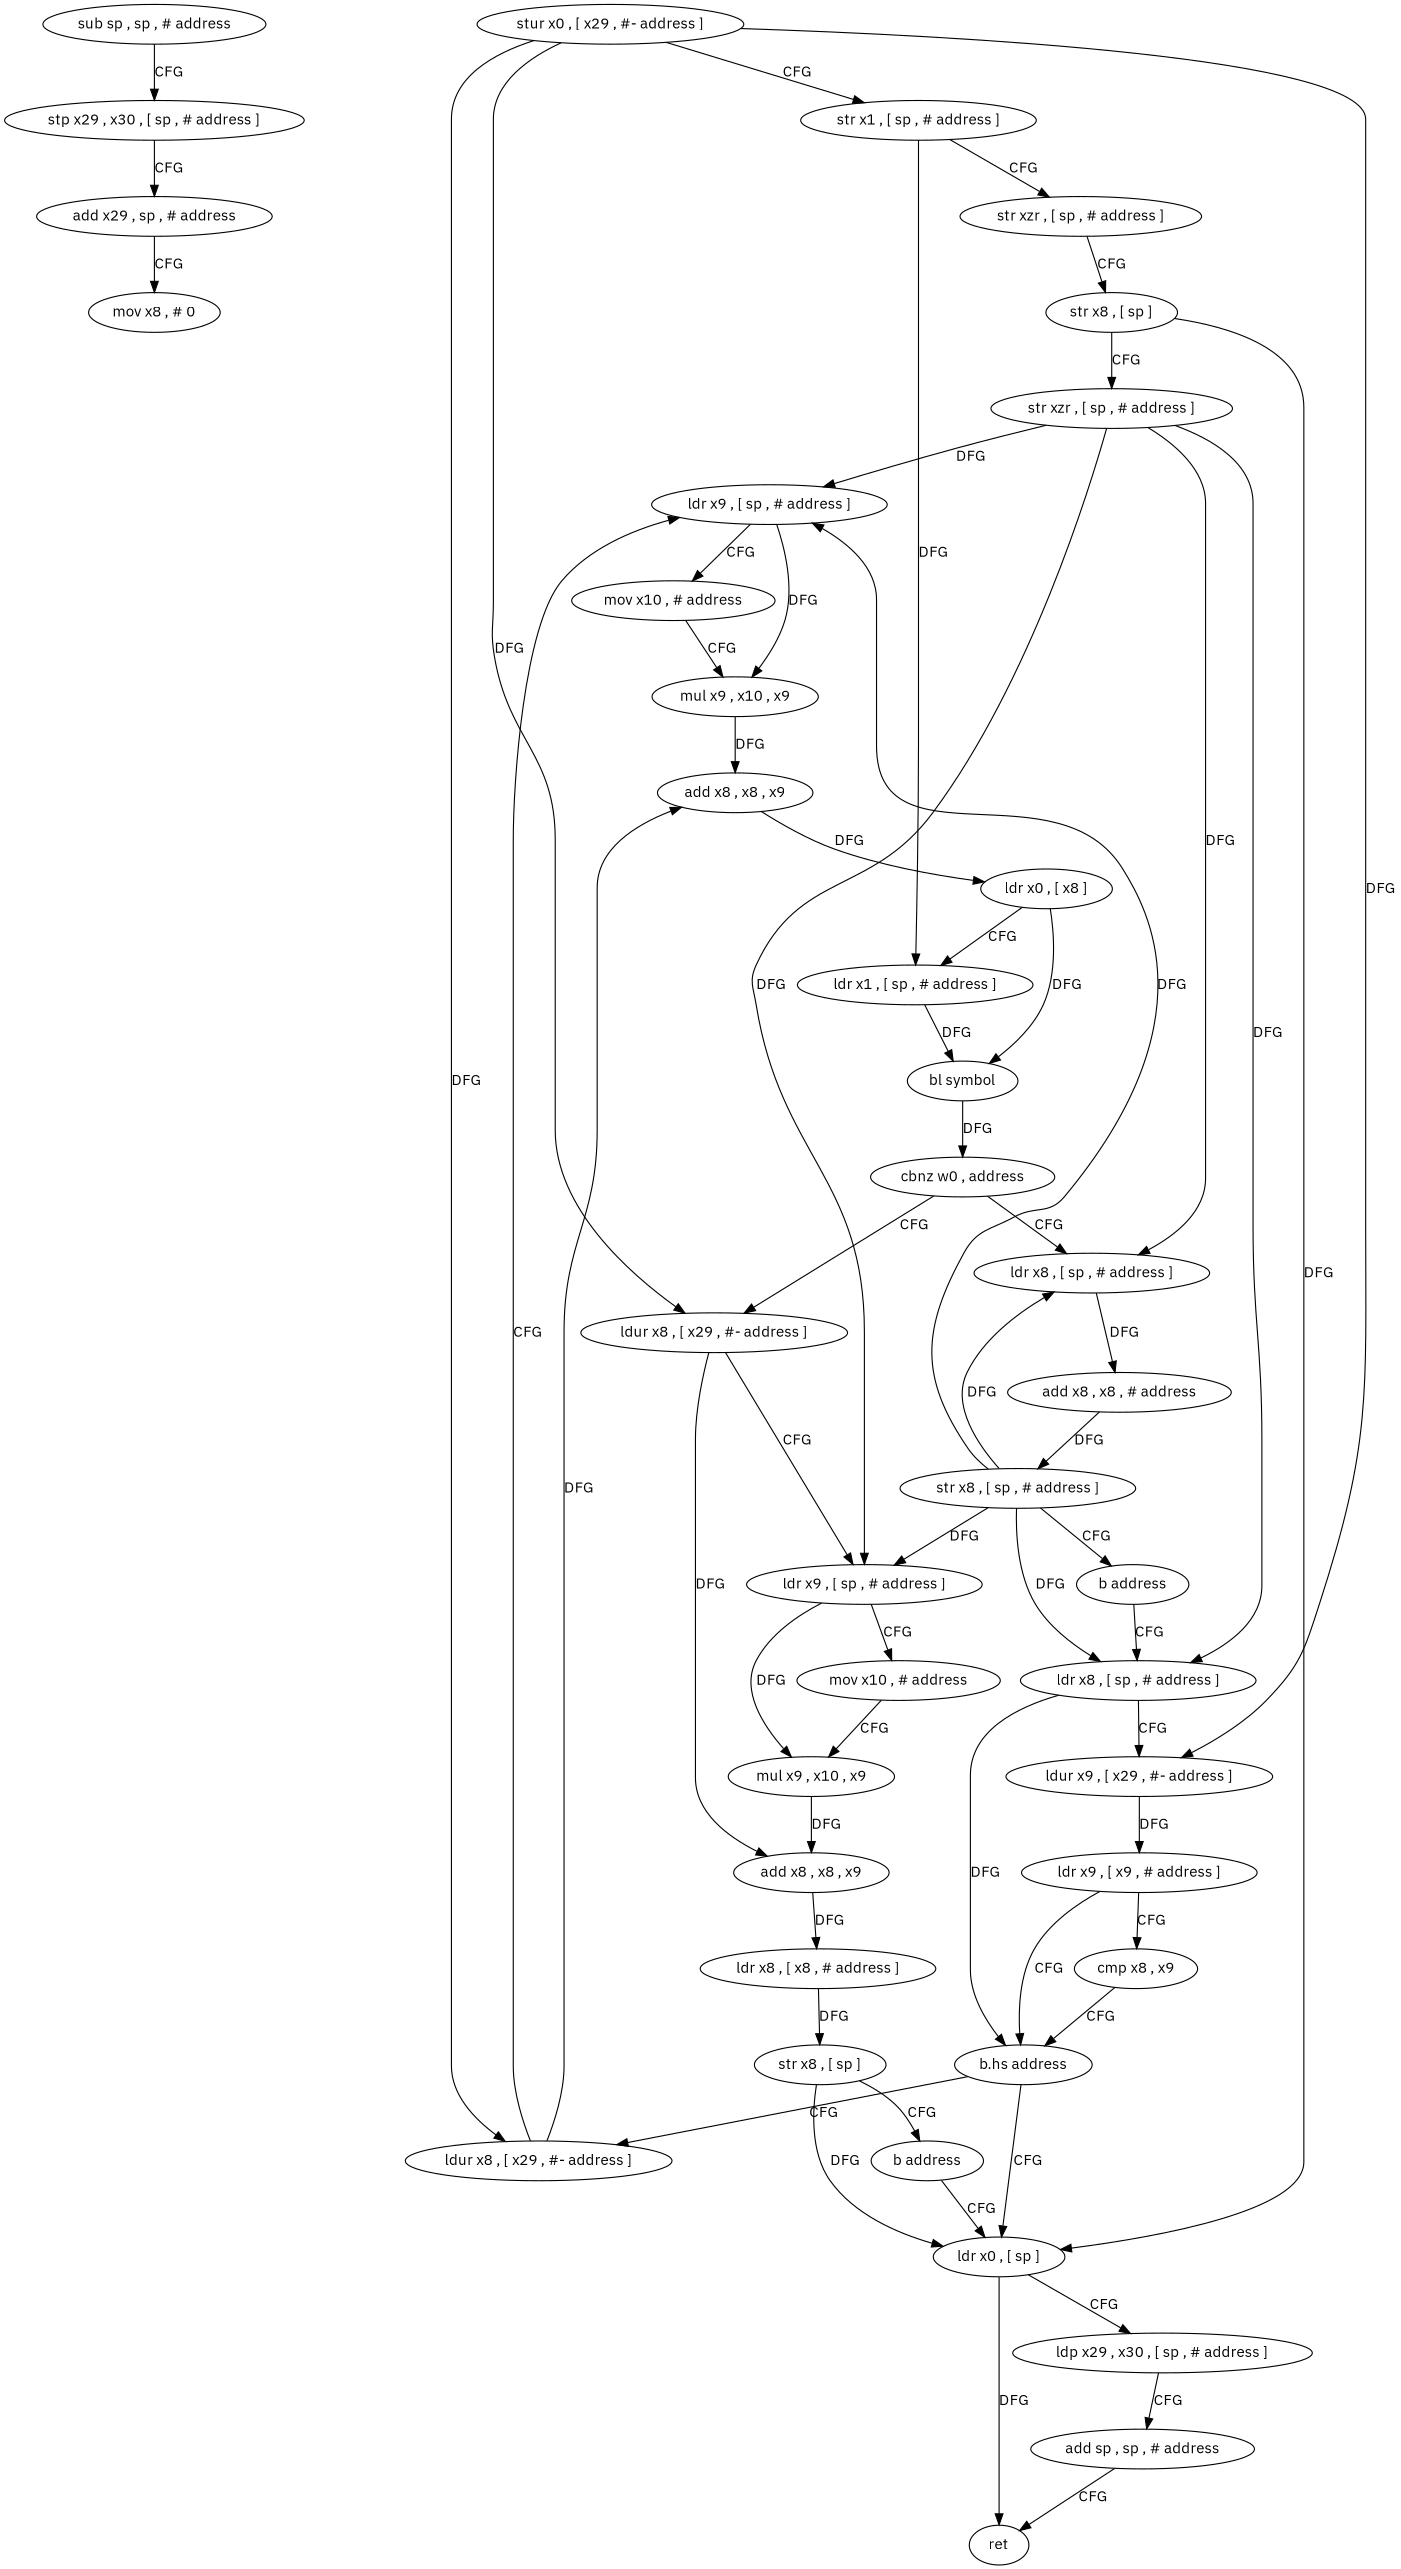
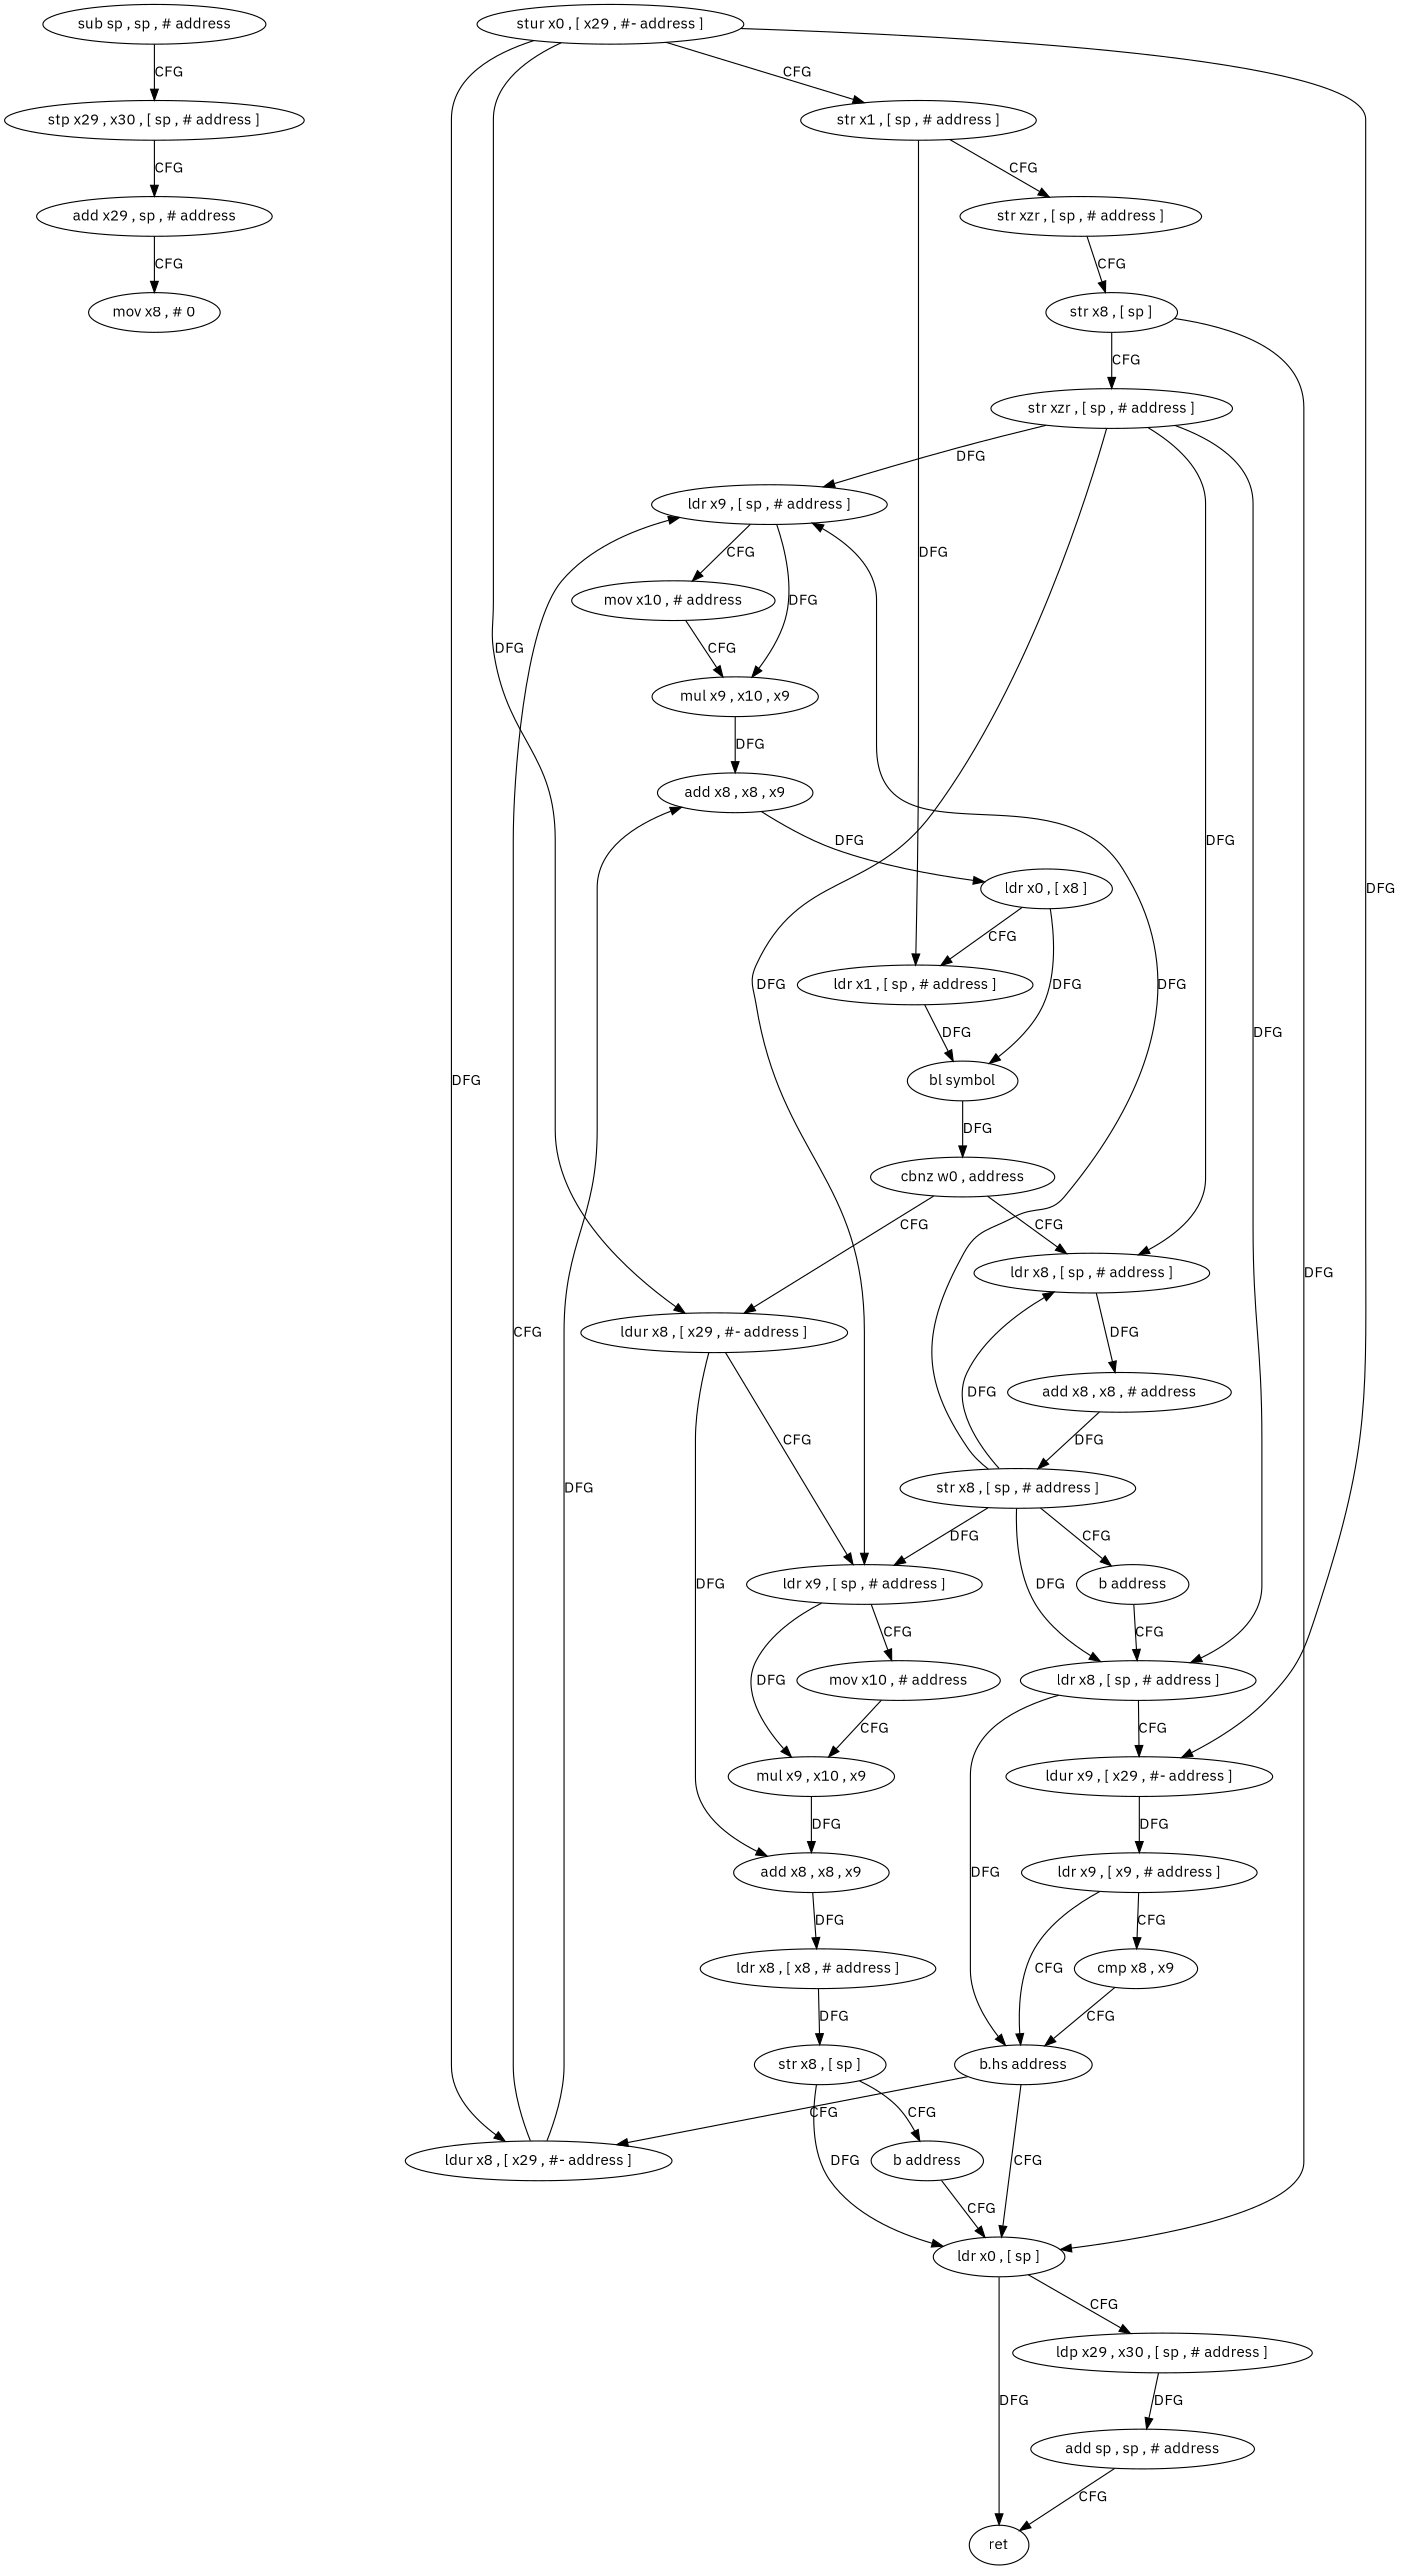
edge "ldp x29 , x30 , [ sp , # address ]" -> "add sp , sp , # address": label "CFG" -> "DFG"
